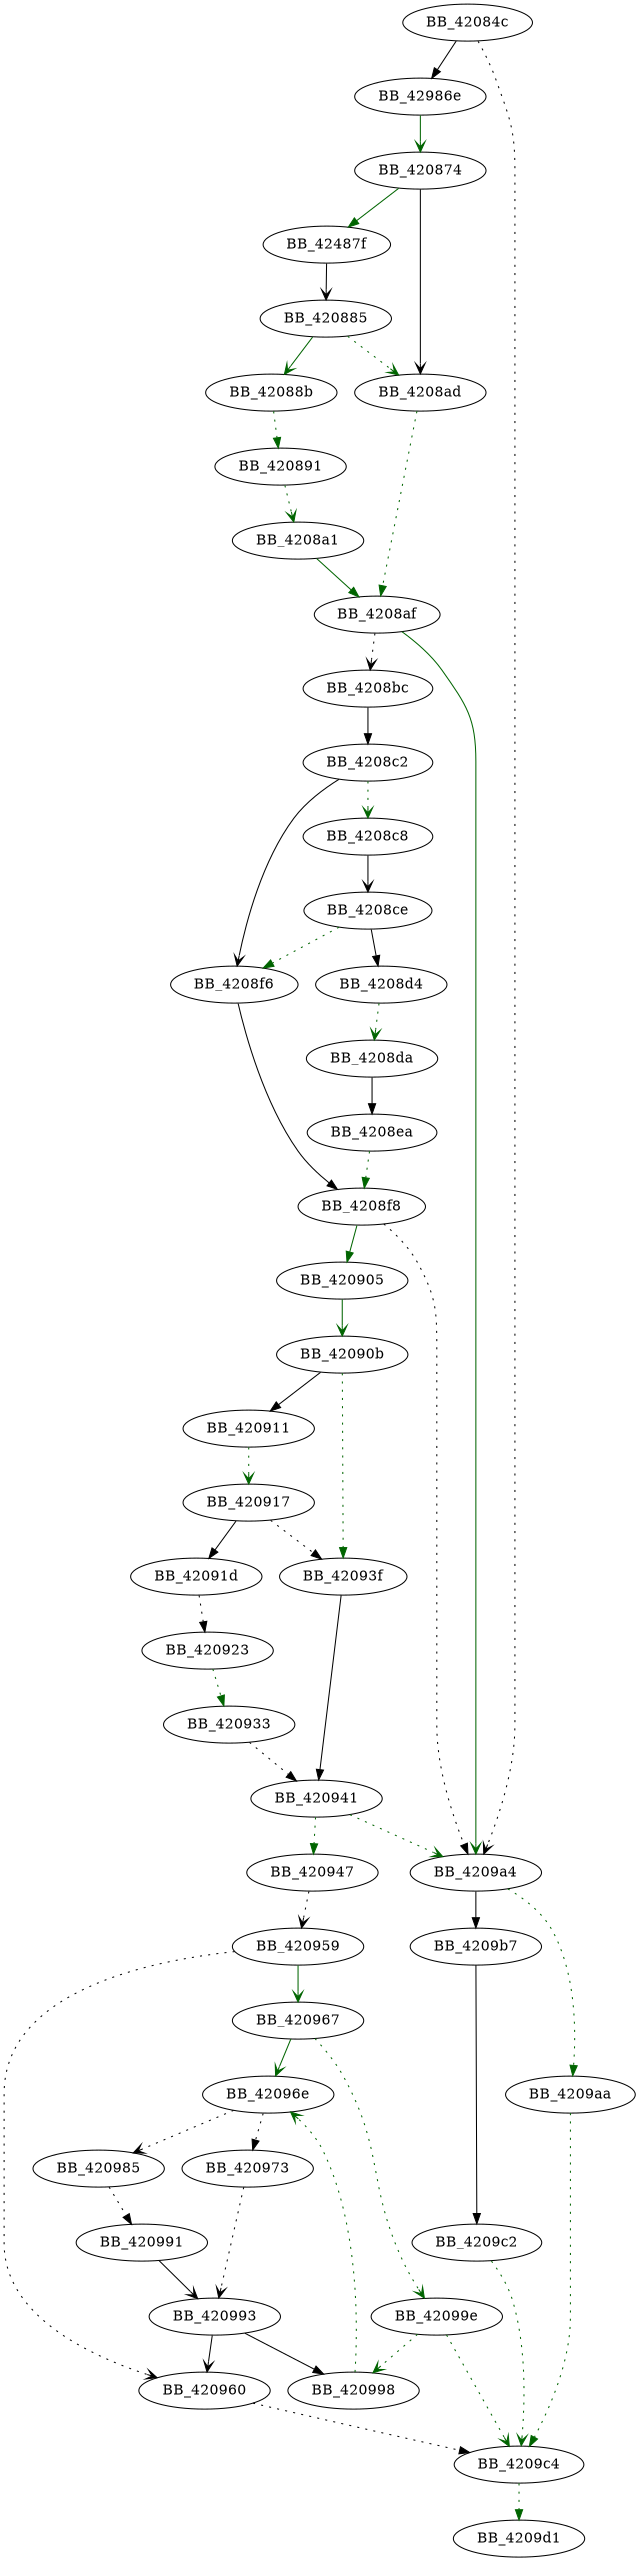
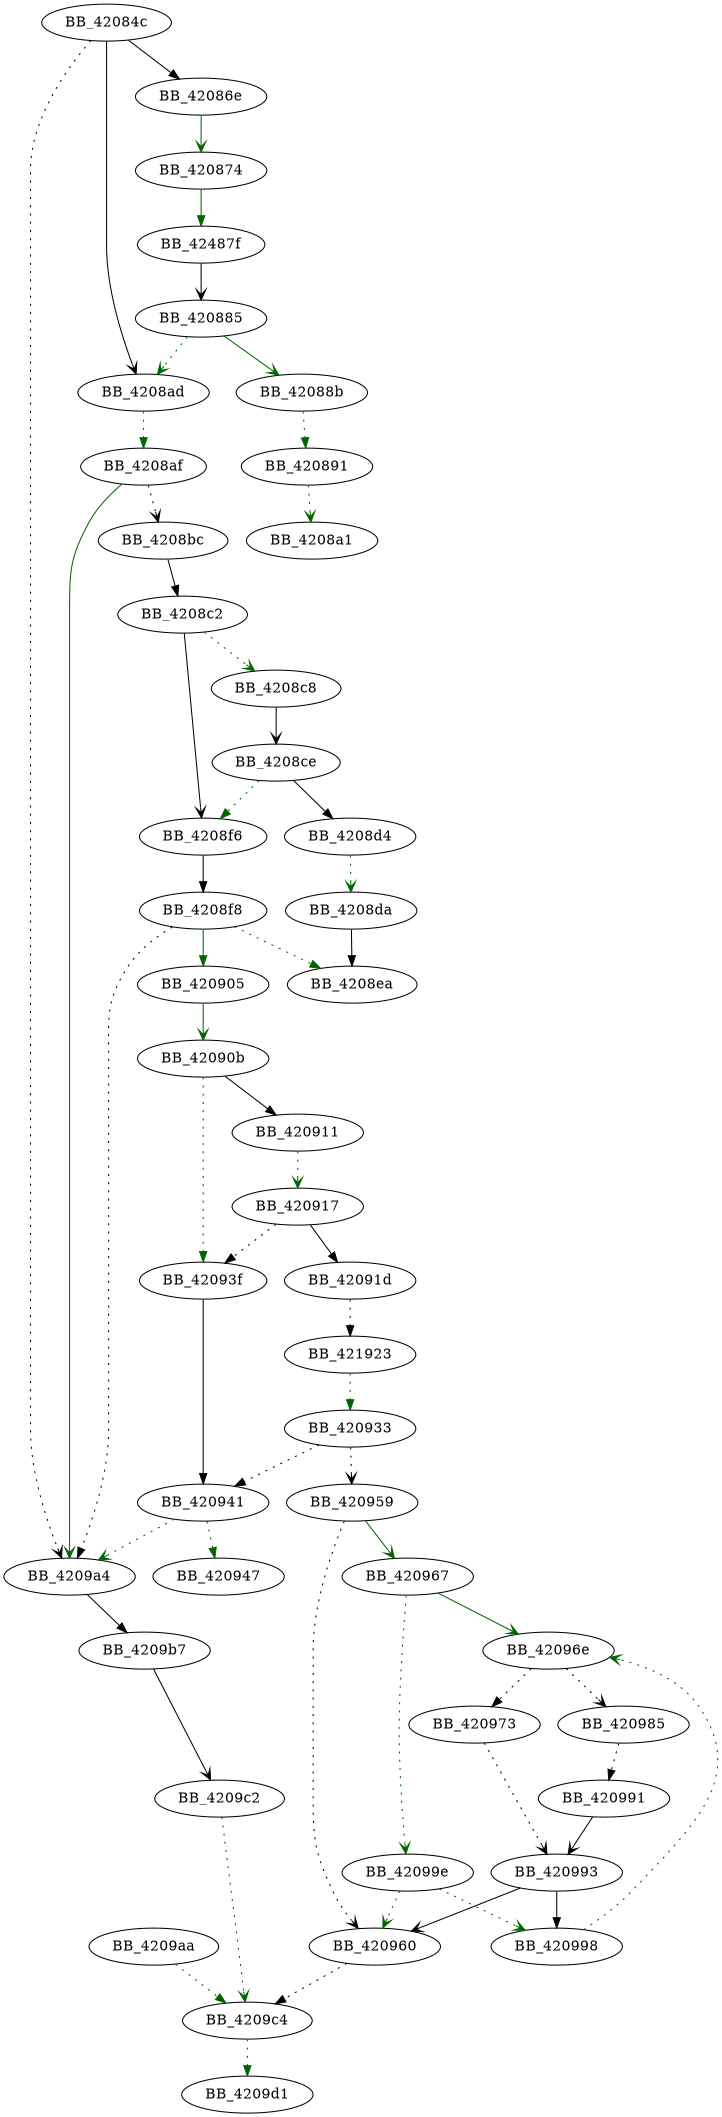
node "BB_42986e": label "BB_42986e" -> "BB_42086e"
edge "BB_420874" -> "BB_4208ad": now "BB_42084c" -> "BB_4208ad"
edge "BB_4208a1" -> "BB_4208af": removed
edge "BB_4208ea" -> "BB_4208f8": reversed
node "BB_420923": label "BB_420923" -> "BB_421923"
edge "BB_420947" -> "BB_420959": now "BB_420933" -> "BB_420959"
edge "BB_4209a4" -> "BB_4209aa": removed
edge "BB_4209b7" -> "BB_4209c2": arrowhead normal -> vee
edge "BB_42099e" -> "BB_4209c4": now "BB_42099e" -> "BB_420960"
